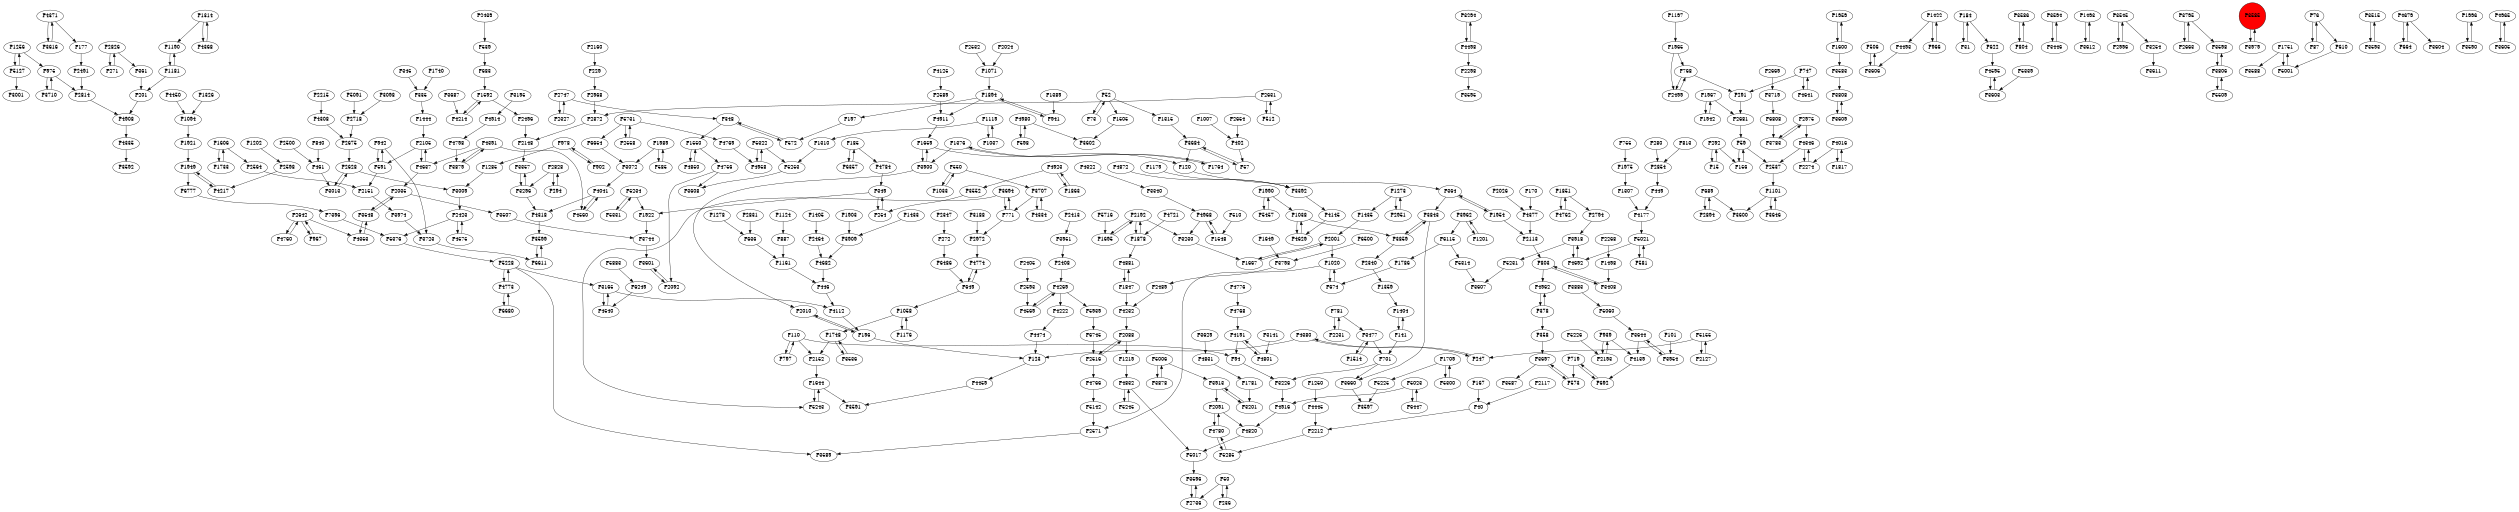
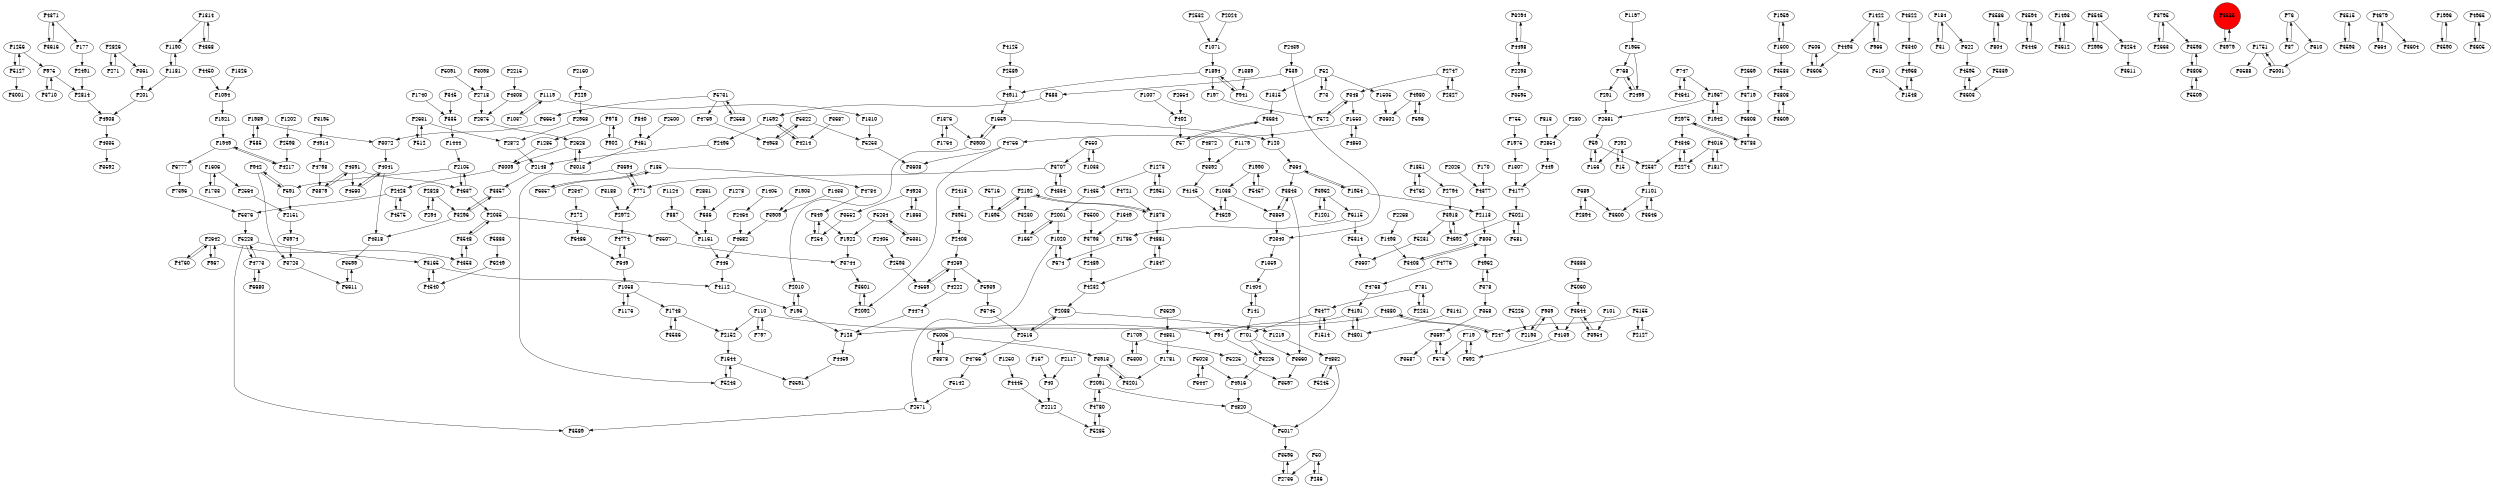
edge "P747" -> "P291": now "P747" -> "P1967"
edge "P539" -> "P2340": added
edge "P4968" -> "P3230": removed
